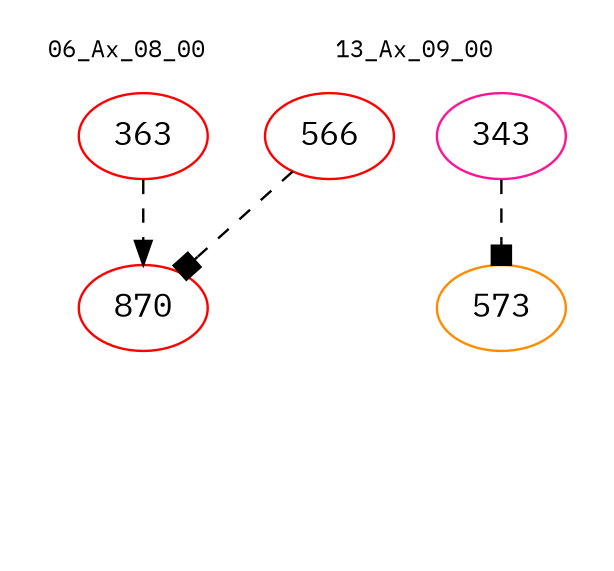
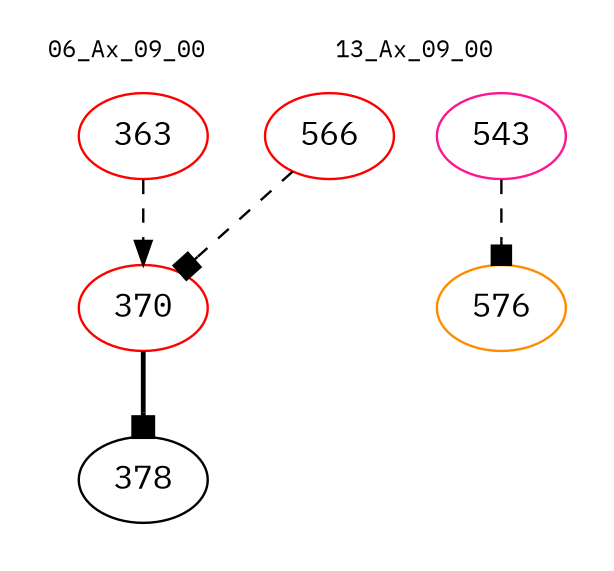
cluster "06_Ax_08_00": label "06_Ax_08_00" -> "06_Ax_09_00"
node "343": label "343" -> "543"
node "870": label "870" -> "370"
node "573": label "573" -> "576"
node "378": added
